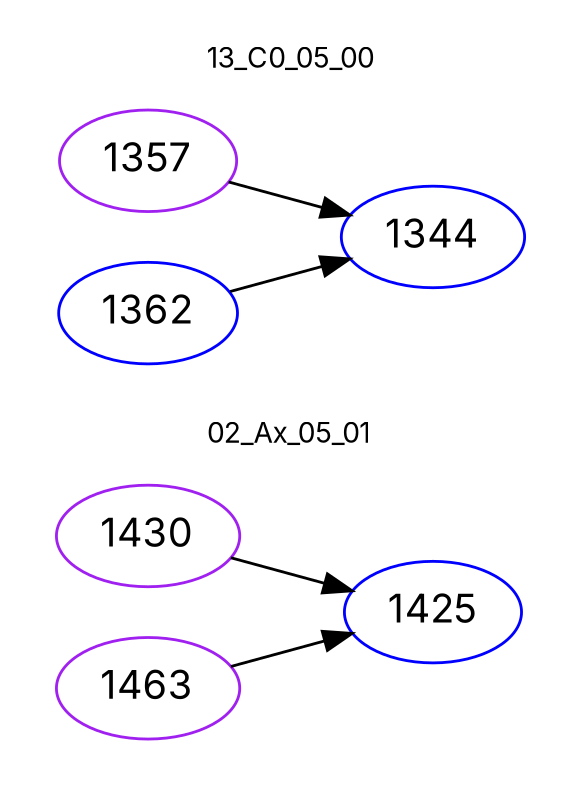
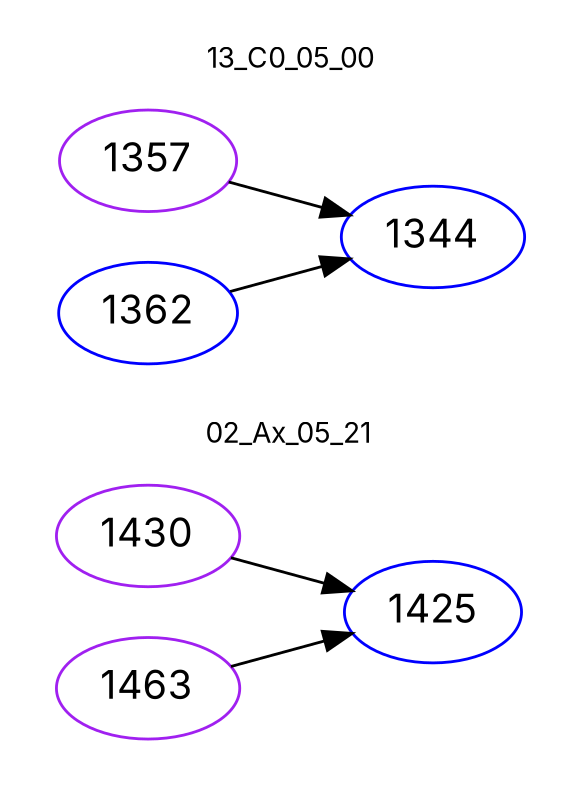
cluster "02_Ax_05_01": label "02_Ax_05_01" -> "02_Ax_05_21"
